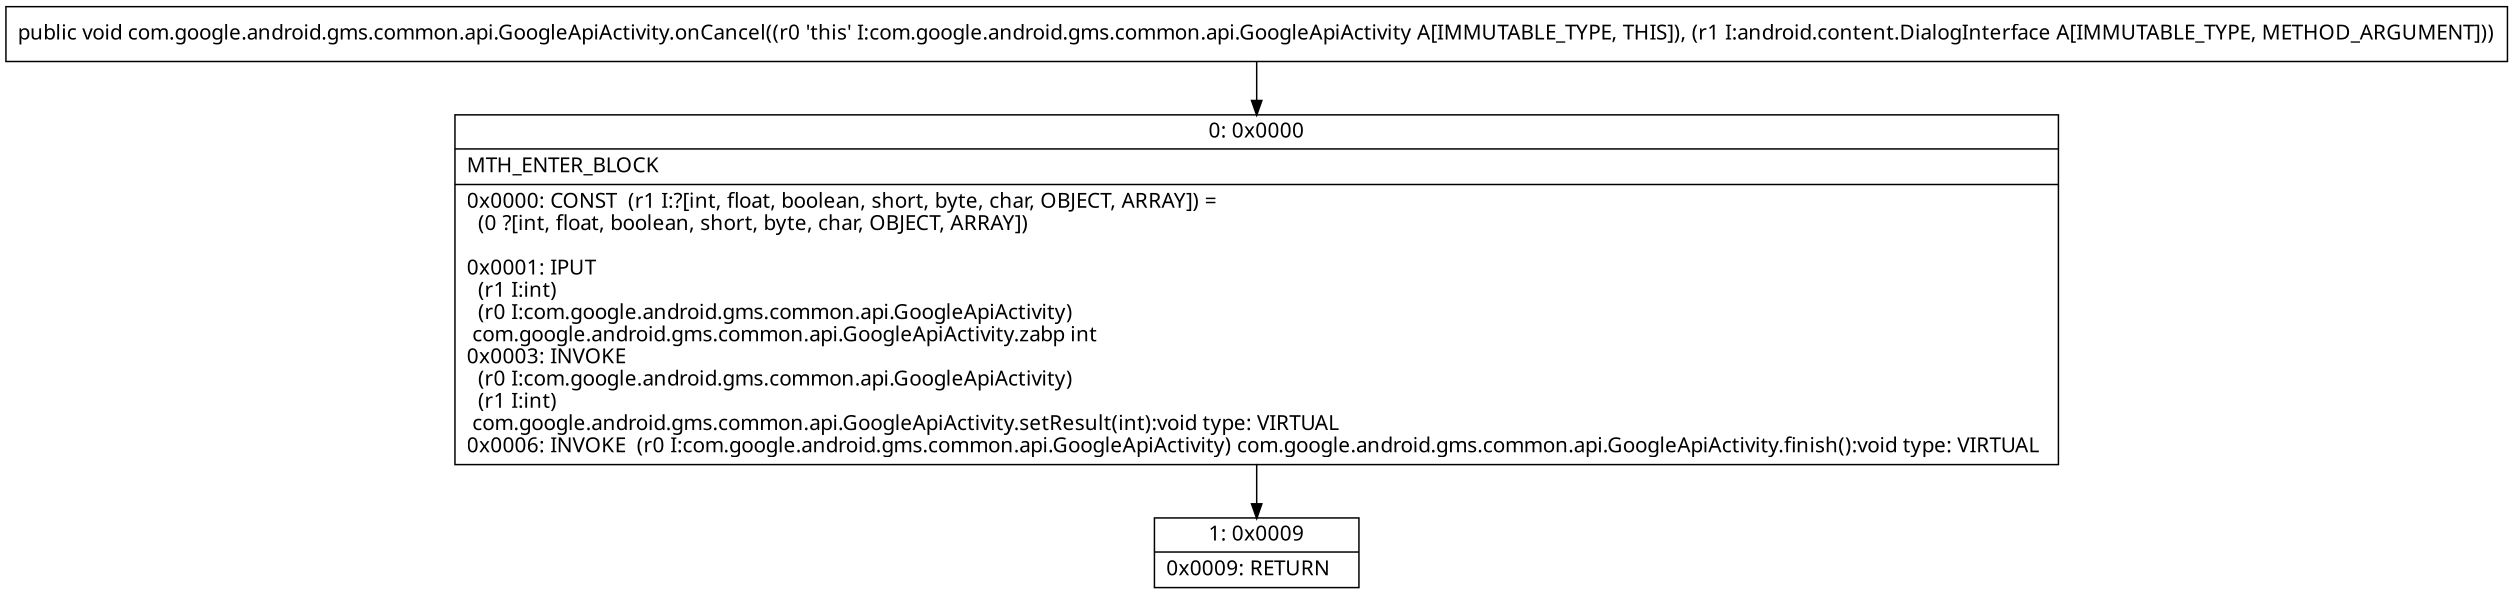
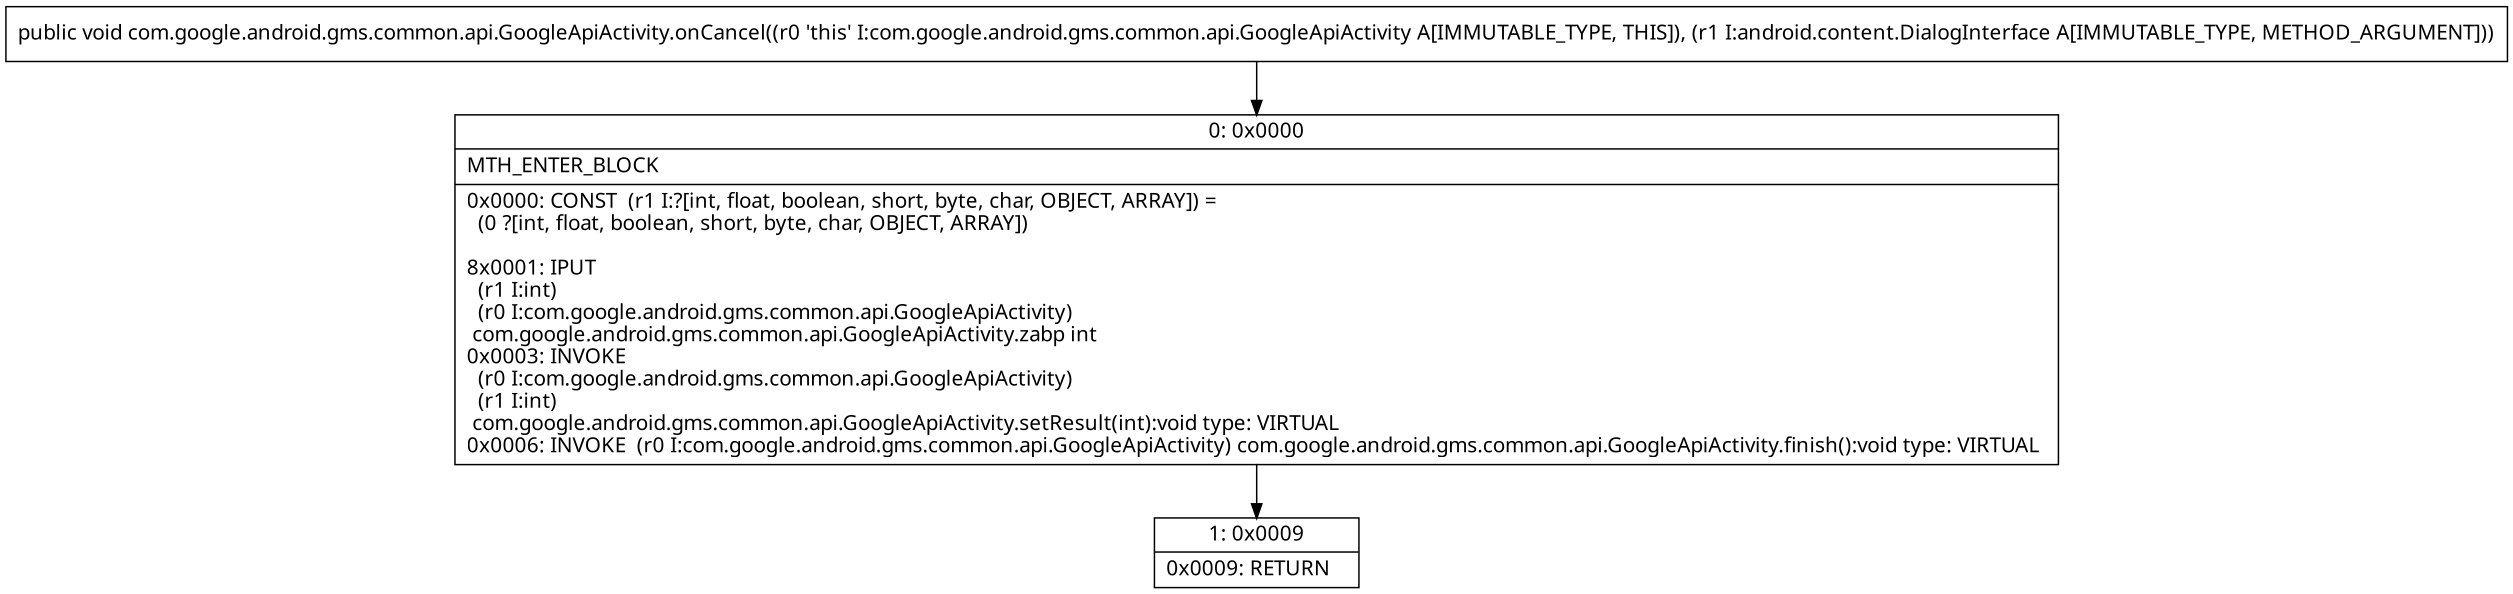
node "0: 0x0000": text "0x0001: IPUT" -> "8x0001: IPUT"
